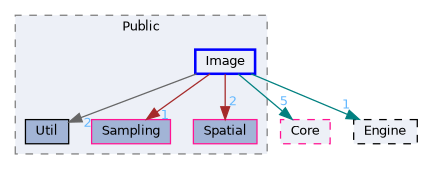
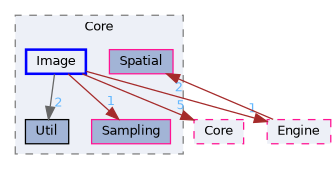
cluster "Public": label "Public" -> "Core"
edge "Image" -> "Spatial": now "Engine" -> "Spatial"
edge "Image" -> "Core": color teal -> brown
edge "Image" -> "Engine": color teal -> brown
node "Engine": color black -> deeppink
